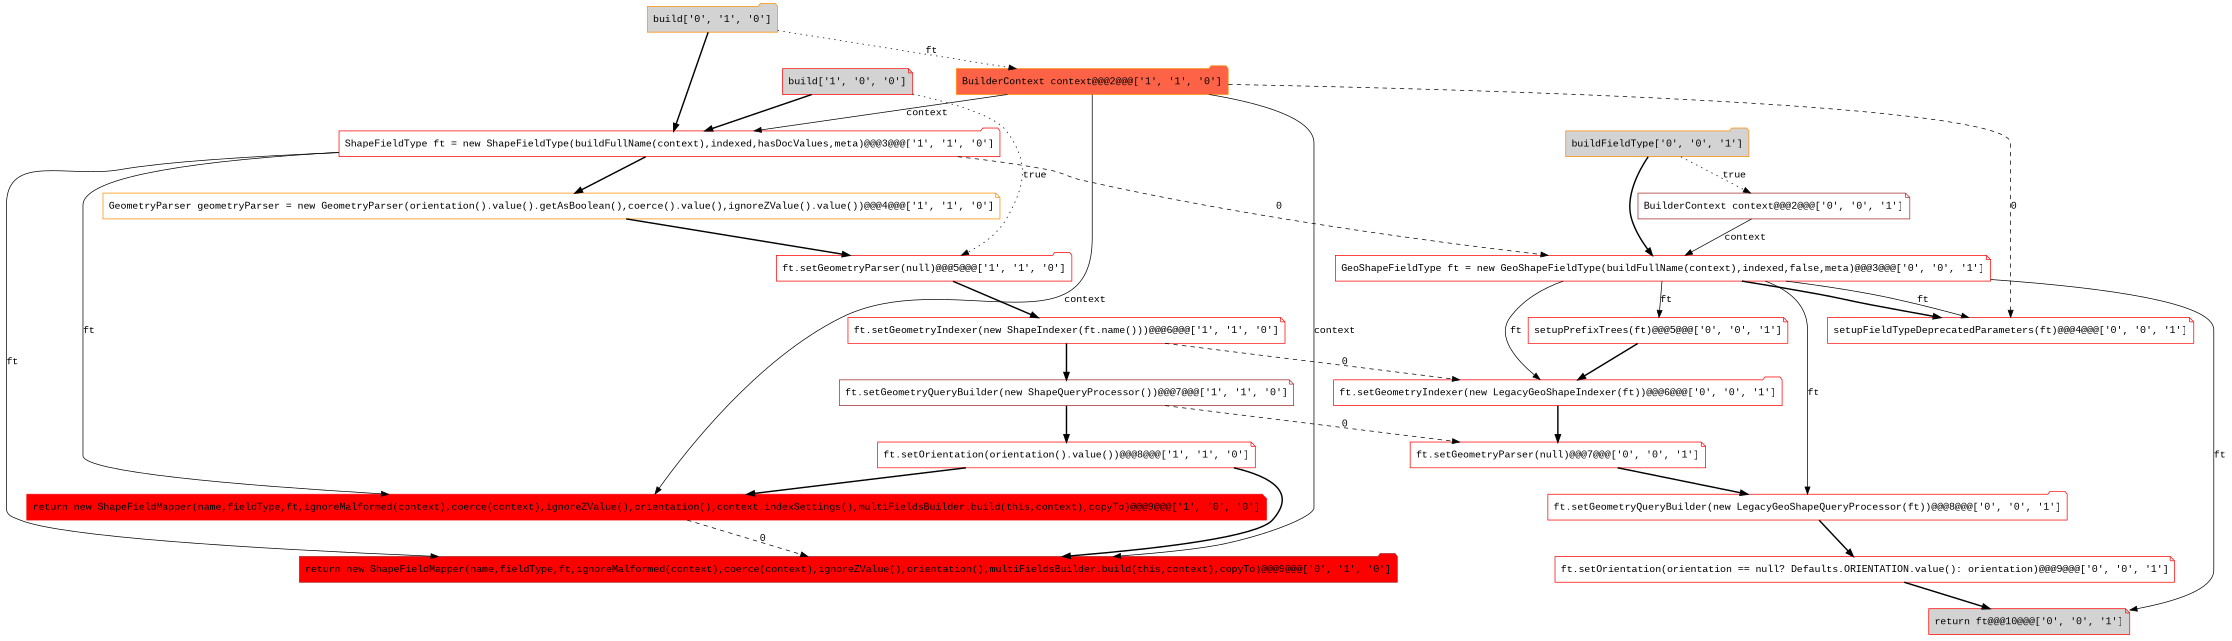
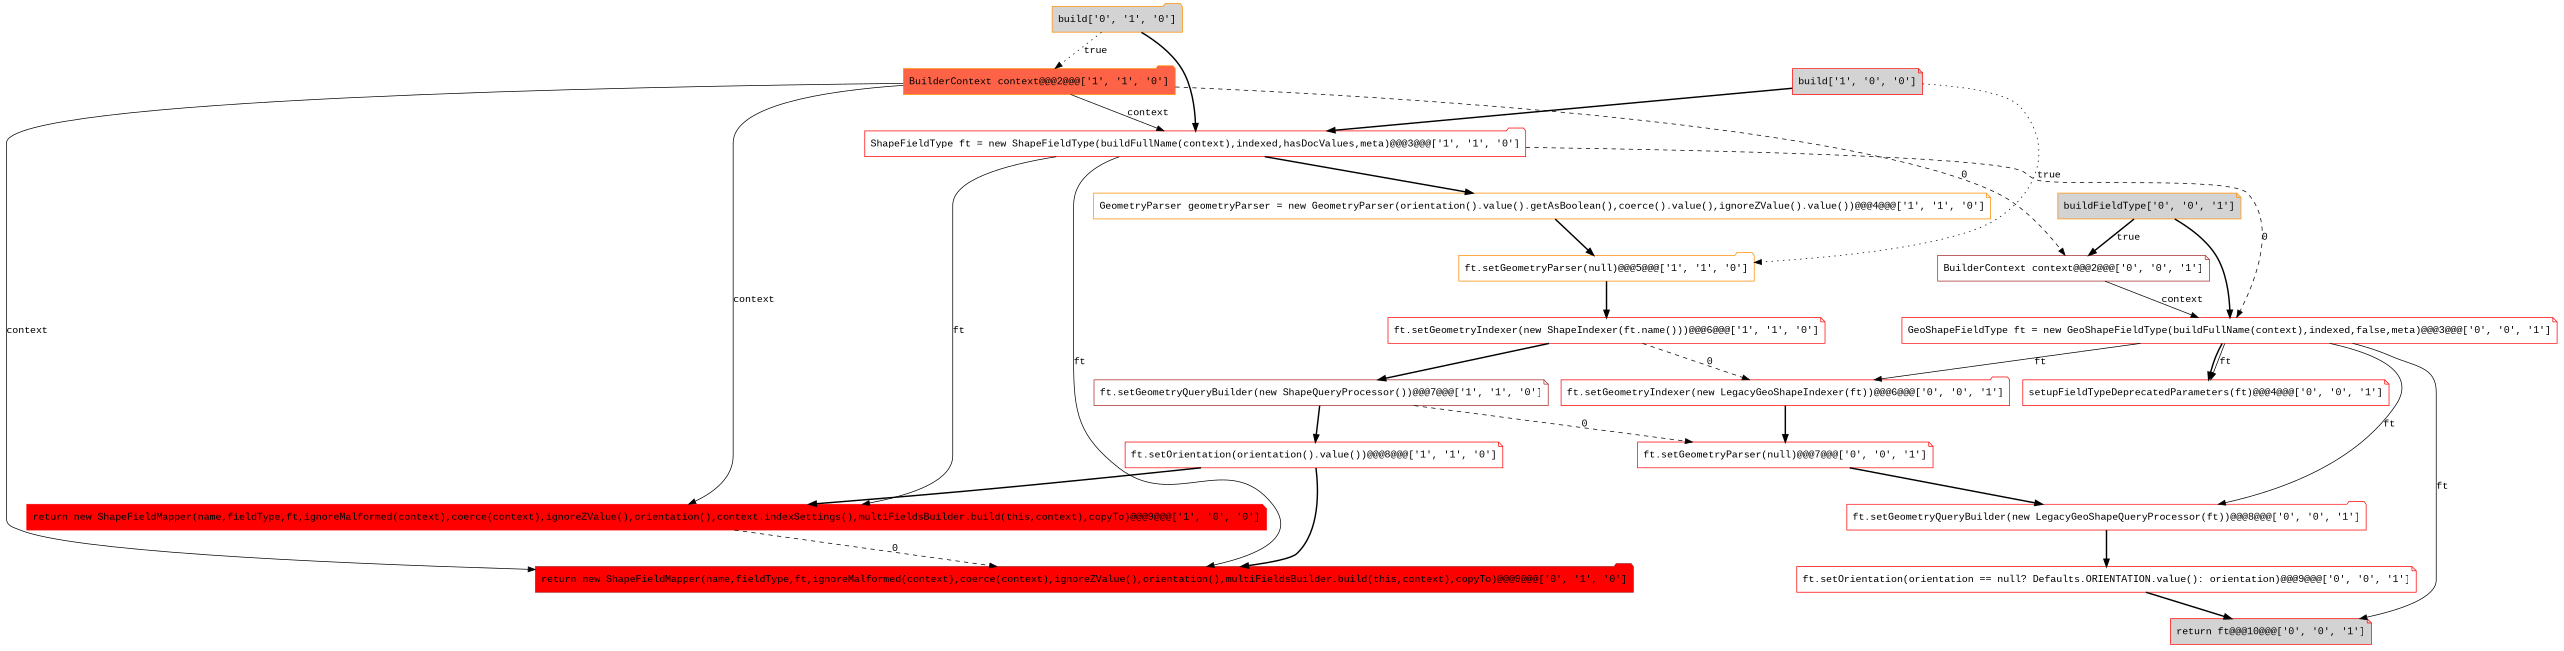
edge "build['0', '1', '0']" -> "BuilderContext context@@@2@@@['1', '1', '0']": label "ft" -> "true"
edge "BuilderContext context@@@2@@@['1', '1', '0']" -> "setupFieldTypeDeprecatedParameters(ft)@@@4@@@['0', '0', '1']": now "BuilderContext context@@@2@@@['1', '1', '0']" -> "BuilderContext context@@@2@@@['0', '0', '1']"
node "buildFieldType['0', '0', '1']": shape folder -> note
edge "buildFieldType['0', '0', '1']" -> "BuilderContext context@@@2@@@['0', '0', '1']": style dotted -> bold
node "ft.setGeometryParser(null)@@@5@@@['1', '1', '0']": color red -> darkorange
node "setupPrefixTrees(ft)@@@5@@@['0', '0', '1']": removed
